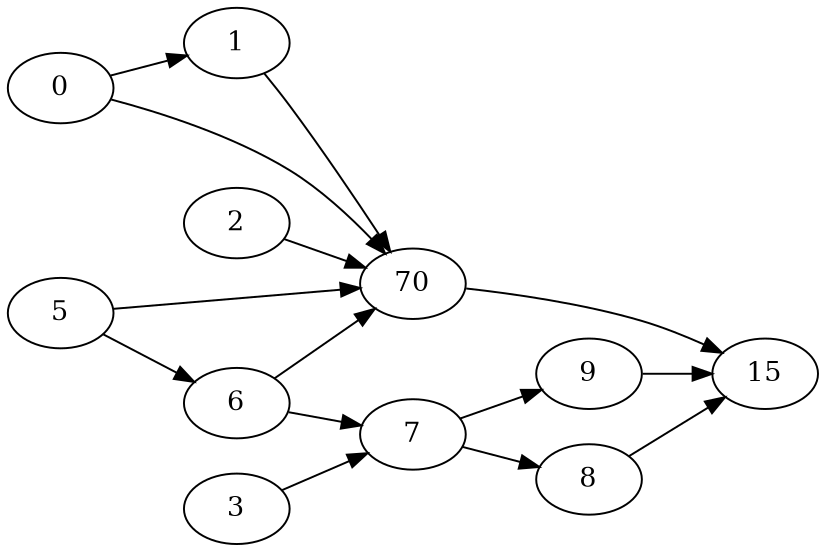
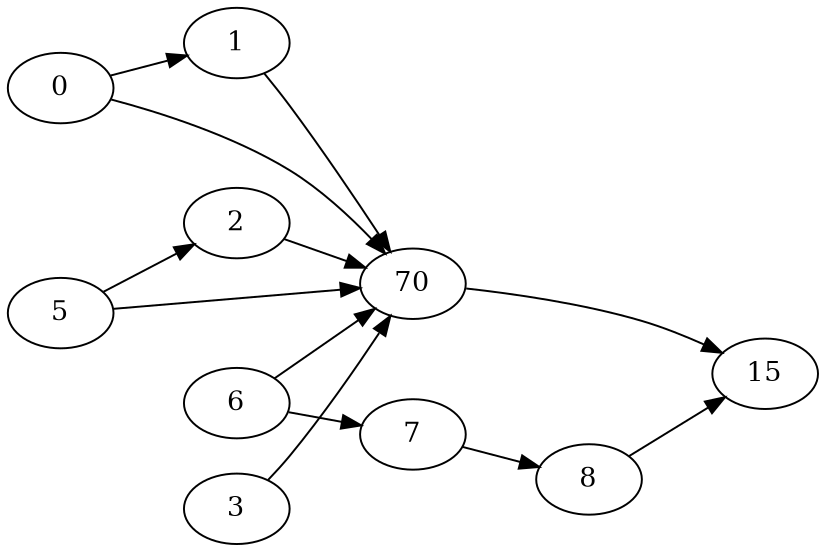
edge "5" -> "6": now "5" -> "2"
node "9": removed
edge "3" -> "7": now "3" -> "70"
